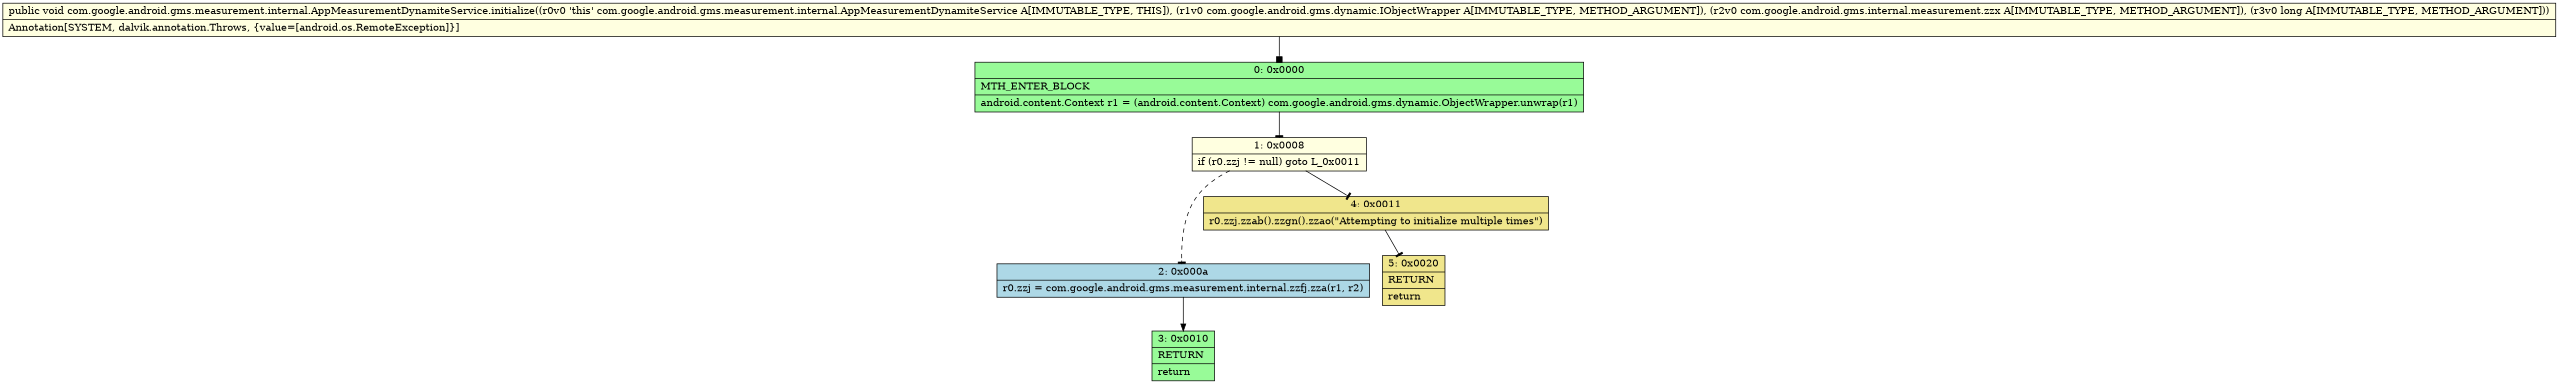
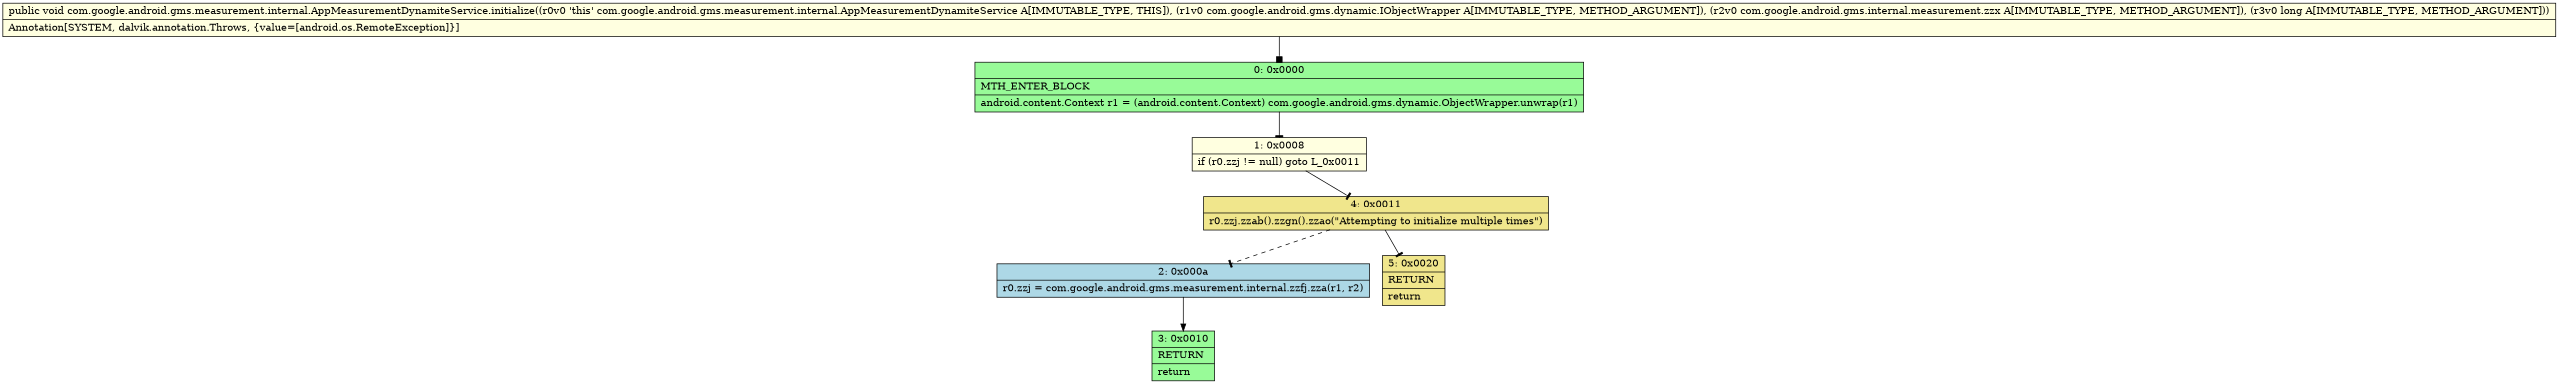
edge "1: 0x0008" -> "2: 0x000a": now "4: 0x0011" -> "2: 0x000a"
